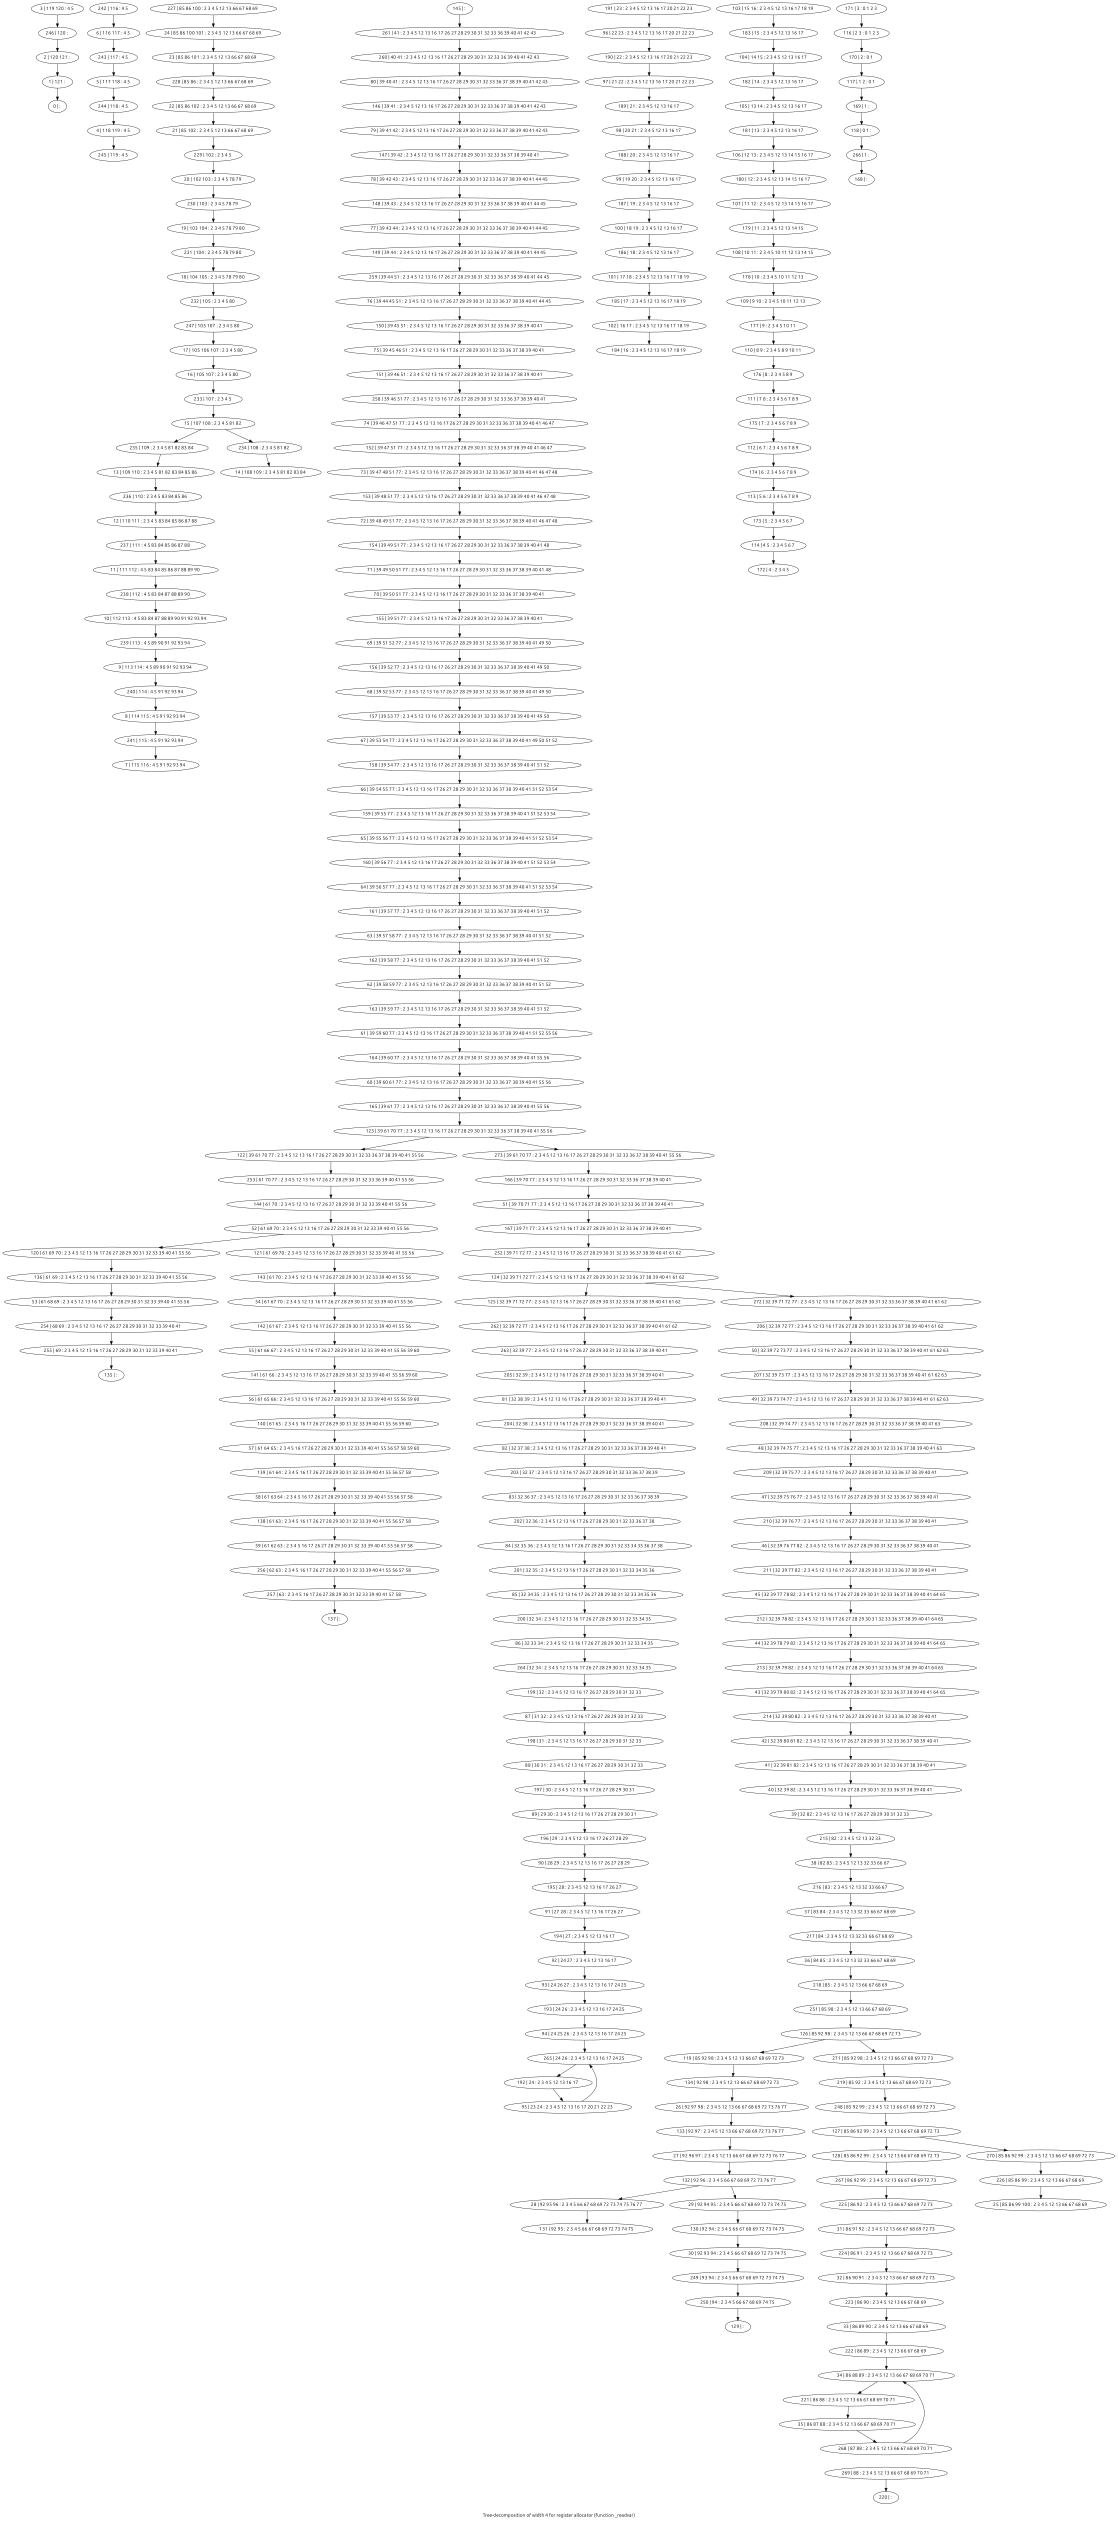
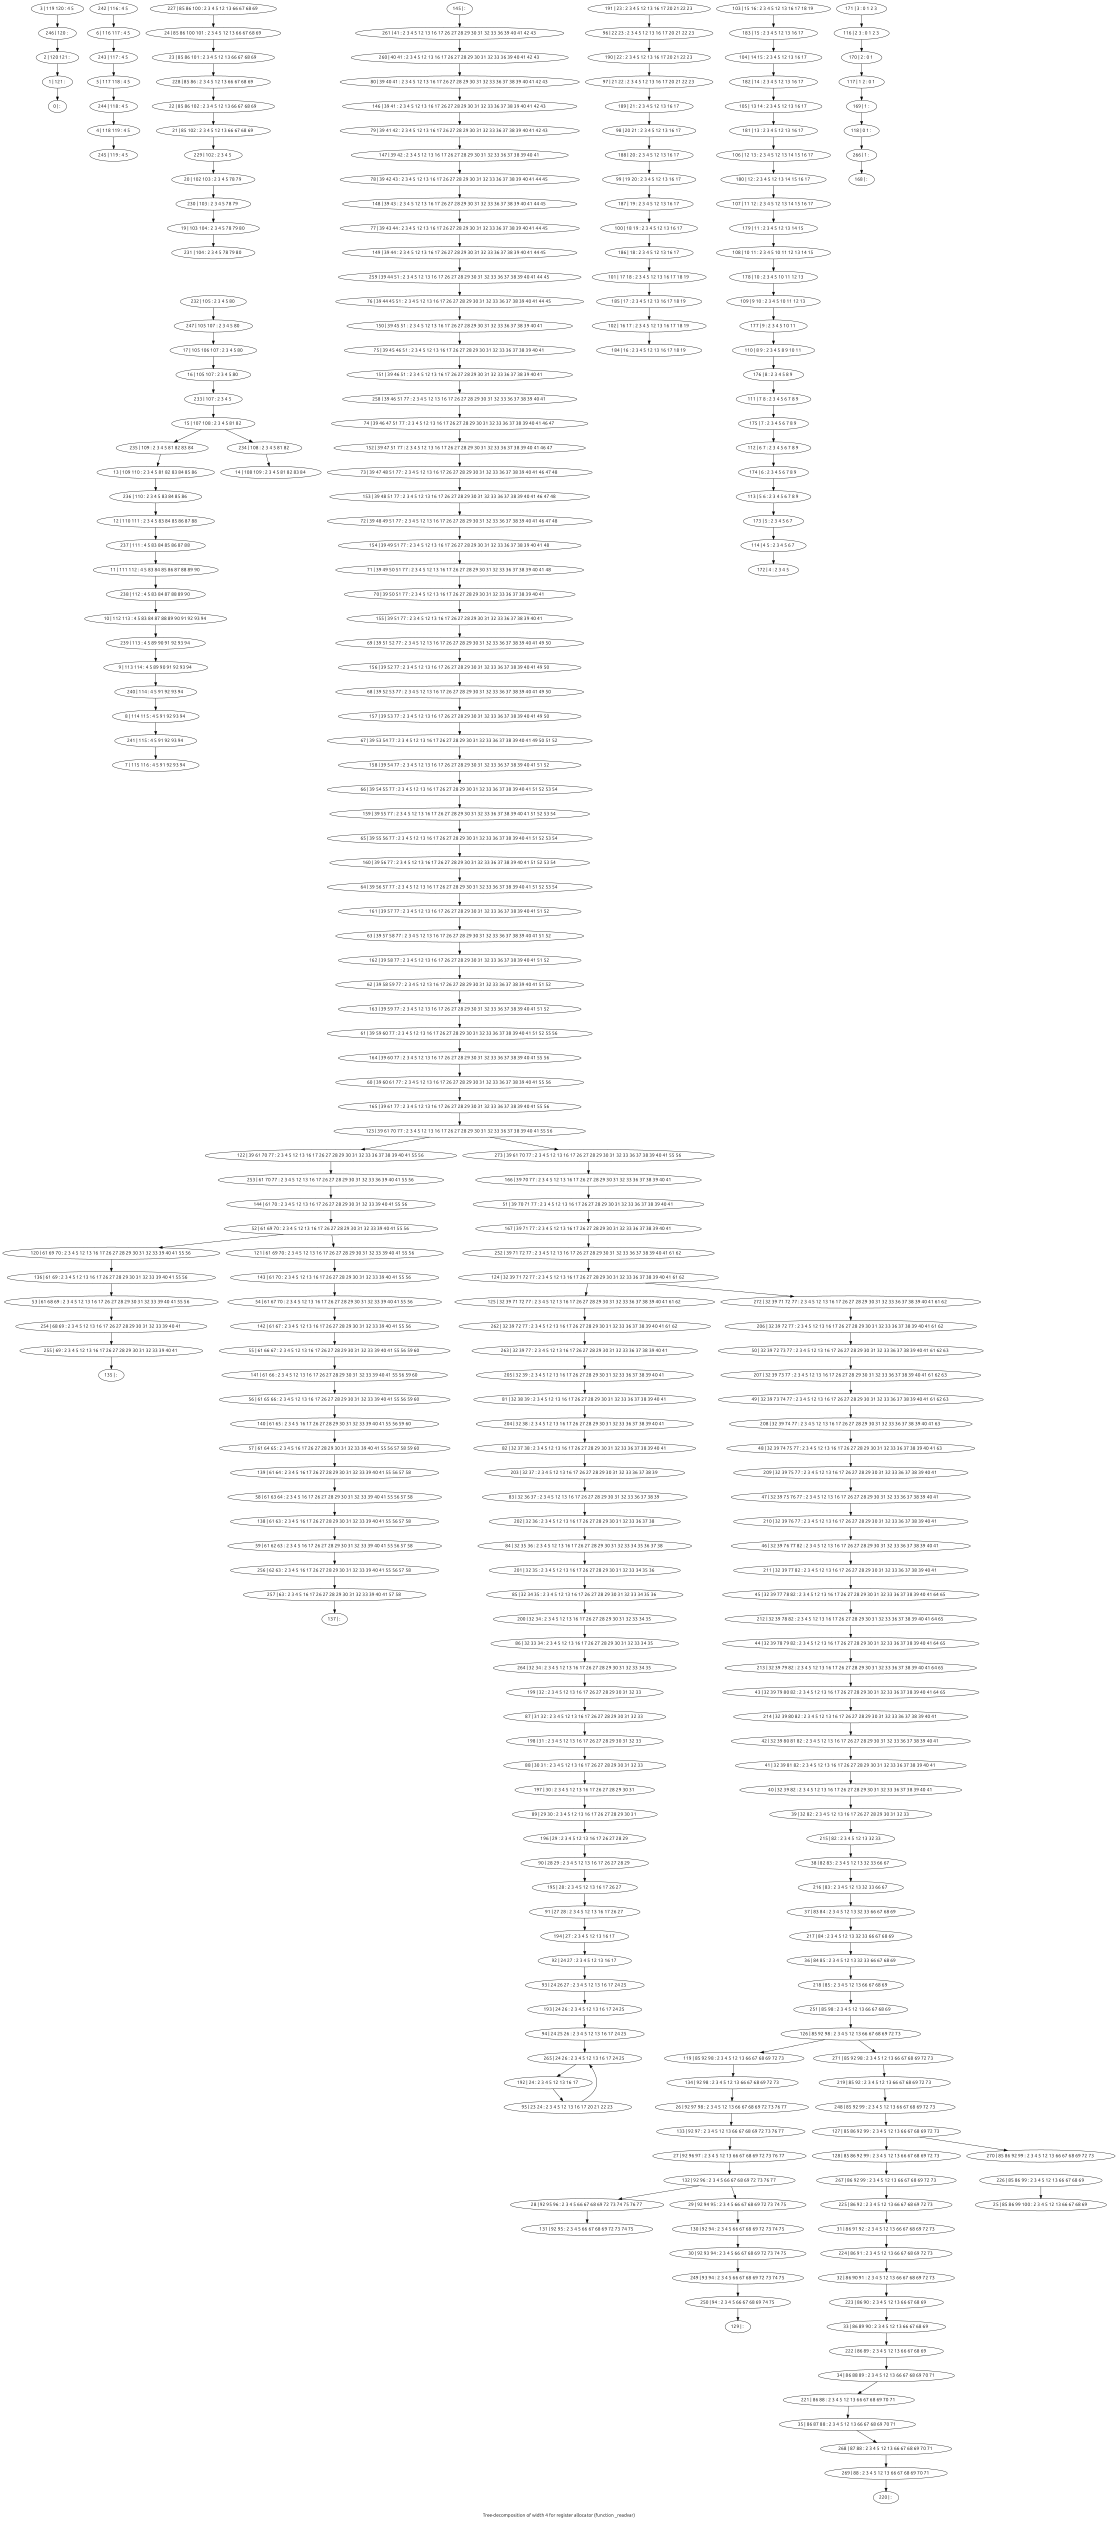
node "18 | 104 105 : 2 3 4 5 78 79 80": removed
edge "270 | 85 86 92 99 : 2 3 4 5 12 13 66 67 68 69 72 73" -> "226 | 85 86 99 : 2 3 4 5 12 13 66 67 68 69": removed
edge "225 | 86 92 : 2 3 4 5 12 13 66 67 68 69 72 73" -> "31 | 86 91 92 : 2 3 4 5 12 13 66 67 68 69 72 73": added
edge "268 | 87 88 : 2 3 4 5 12 13 66 67 68 69 70 71" -> "34 | 86 88 89 : 2 3 4 5 12 13 66 67 68 69 70 71": now "268 | 87 88 : 2 3 4 5 12 13 66 67 68 69 70 71" -> "269 | 88 : 2 3 4 5 12 13 66 67 68 69 70 71"
